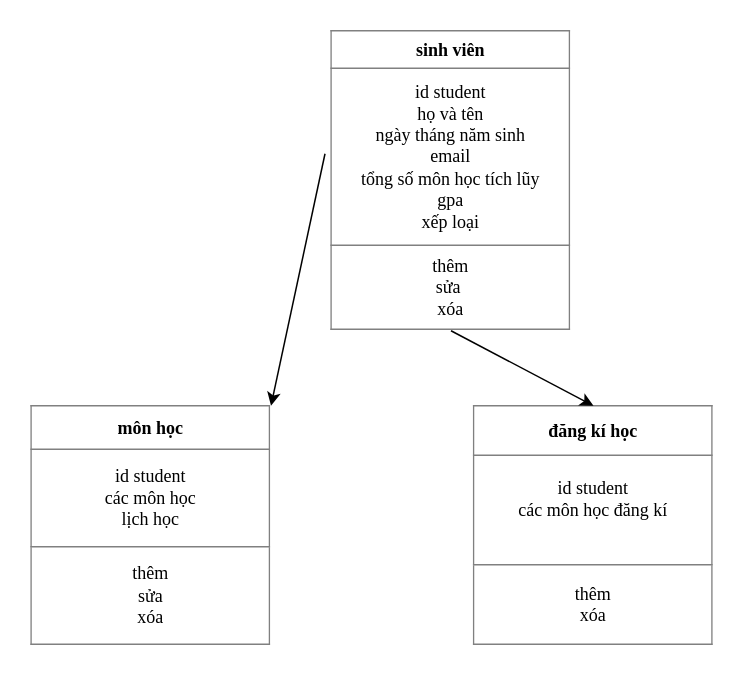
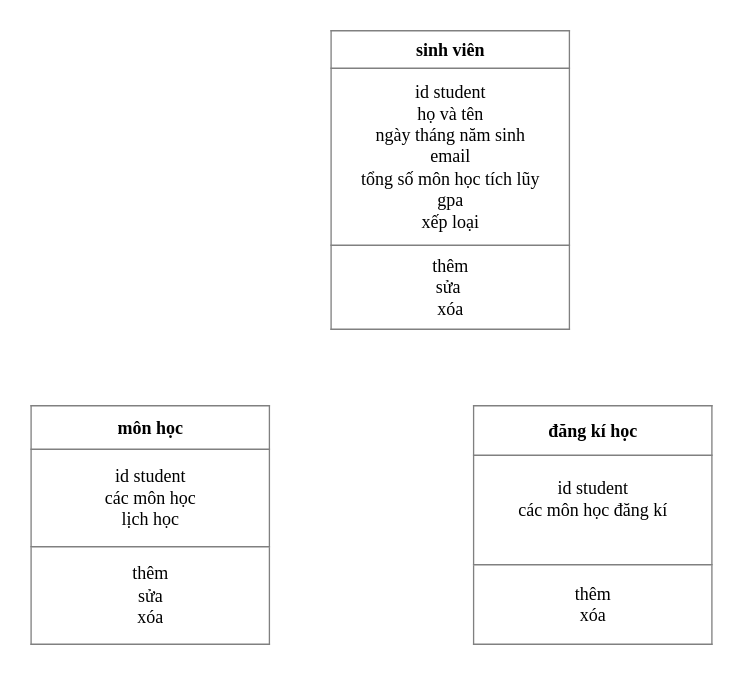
edge "sinh viên id student họ và tên ngày tháng năm sinh email tổng số môn học tích lũy gpa xếp loại thêm sửa xóa" -> "môn học id student các môn học lịch học thêm sửa xóa": removed
edge "sinh viên id student họ và tên ngày tháng năm sinh email tổng số môn học tích lũy gpa xếp loại thêm sửa xóa" -> "đăng kí học id student các môn học đăng kí thêm xóa": removed
